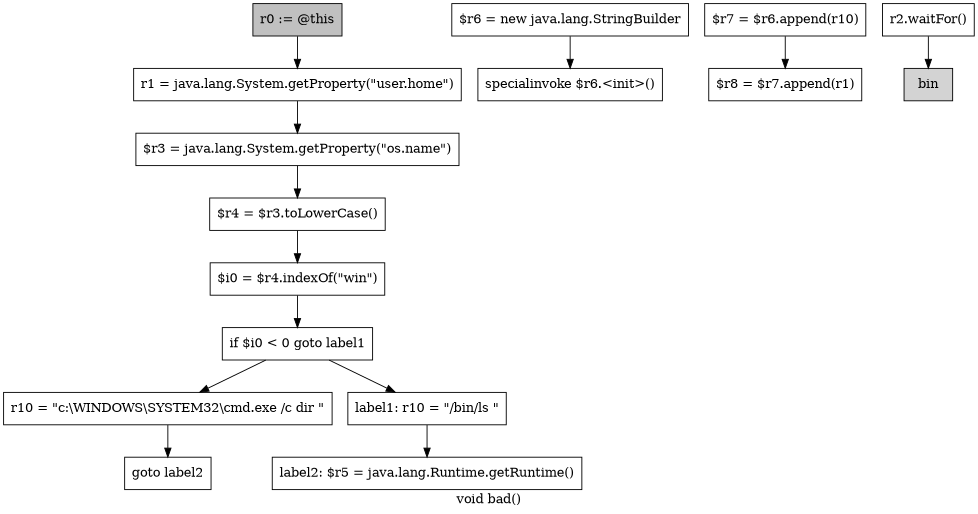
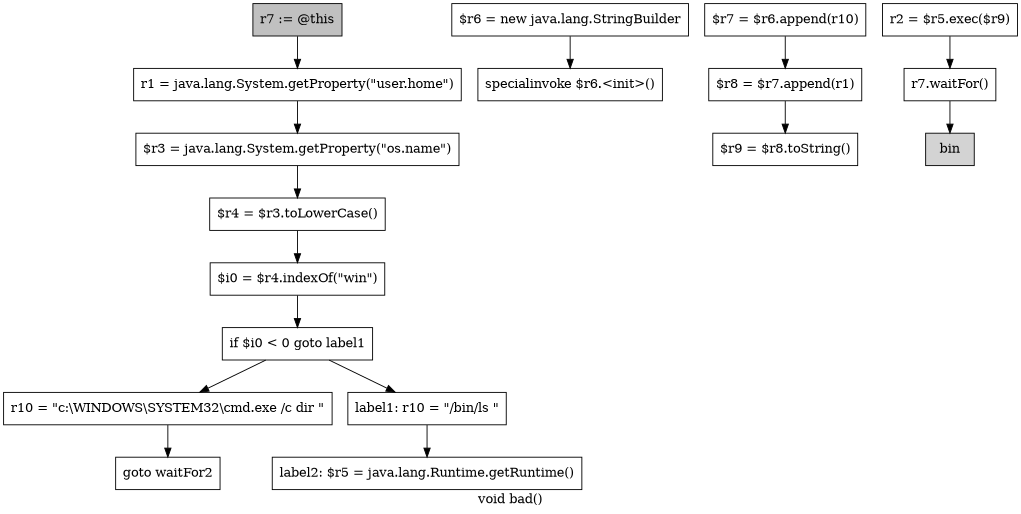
node "r0 := @this": label "r0 := @this" -> "r7 := @this"
node "r2.waitFor()": label "r2.waitFor()" -> "r7.waitFor()"
node "r2 = $r5.exec($r9)": added
node "$r9 = $r8.toString()": added
node "goto label2": label "goto label2" -> "goto waitFor2"
